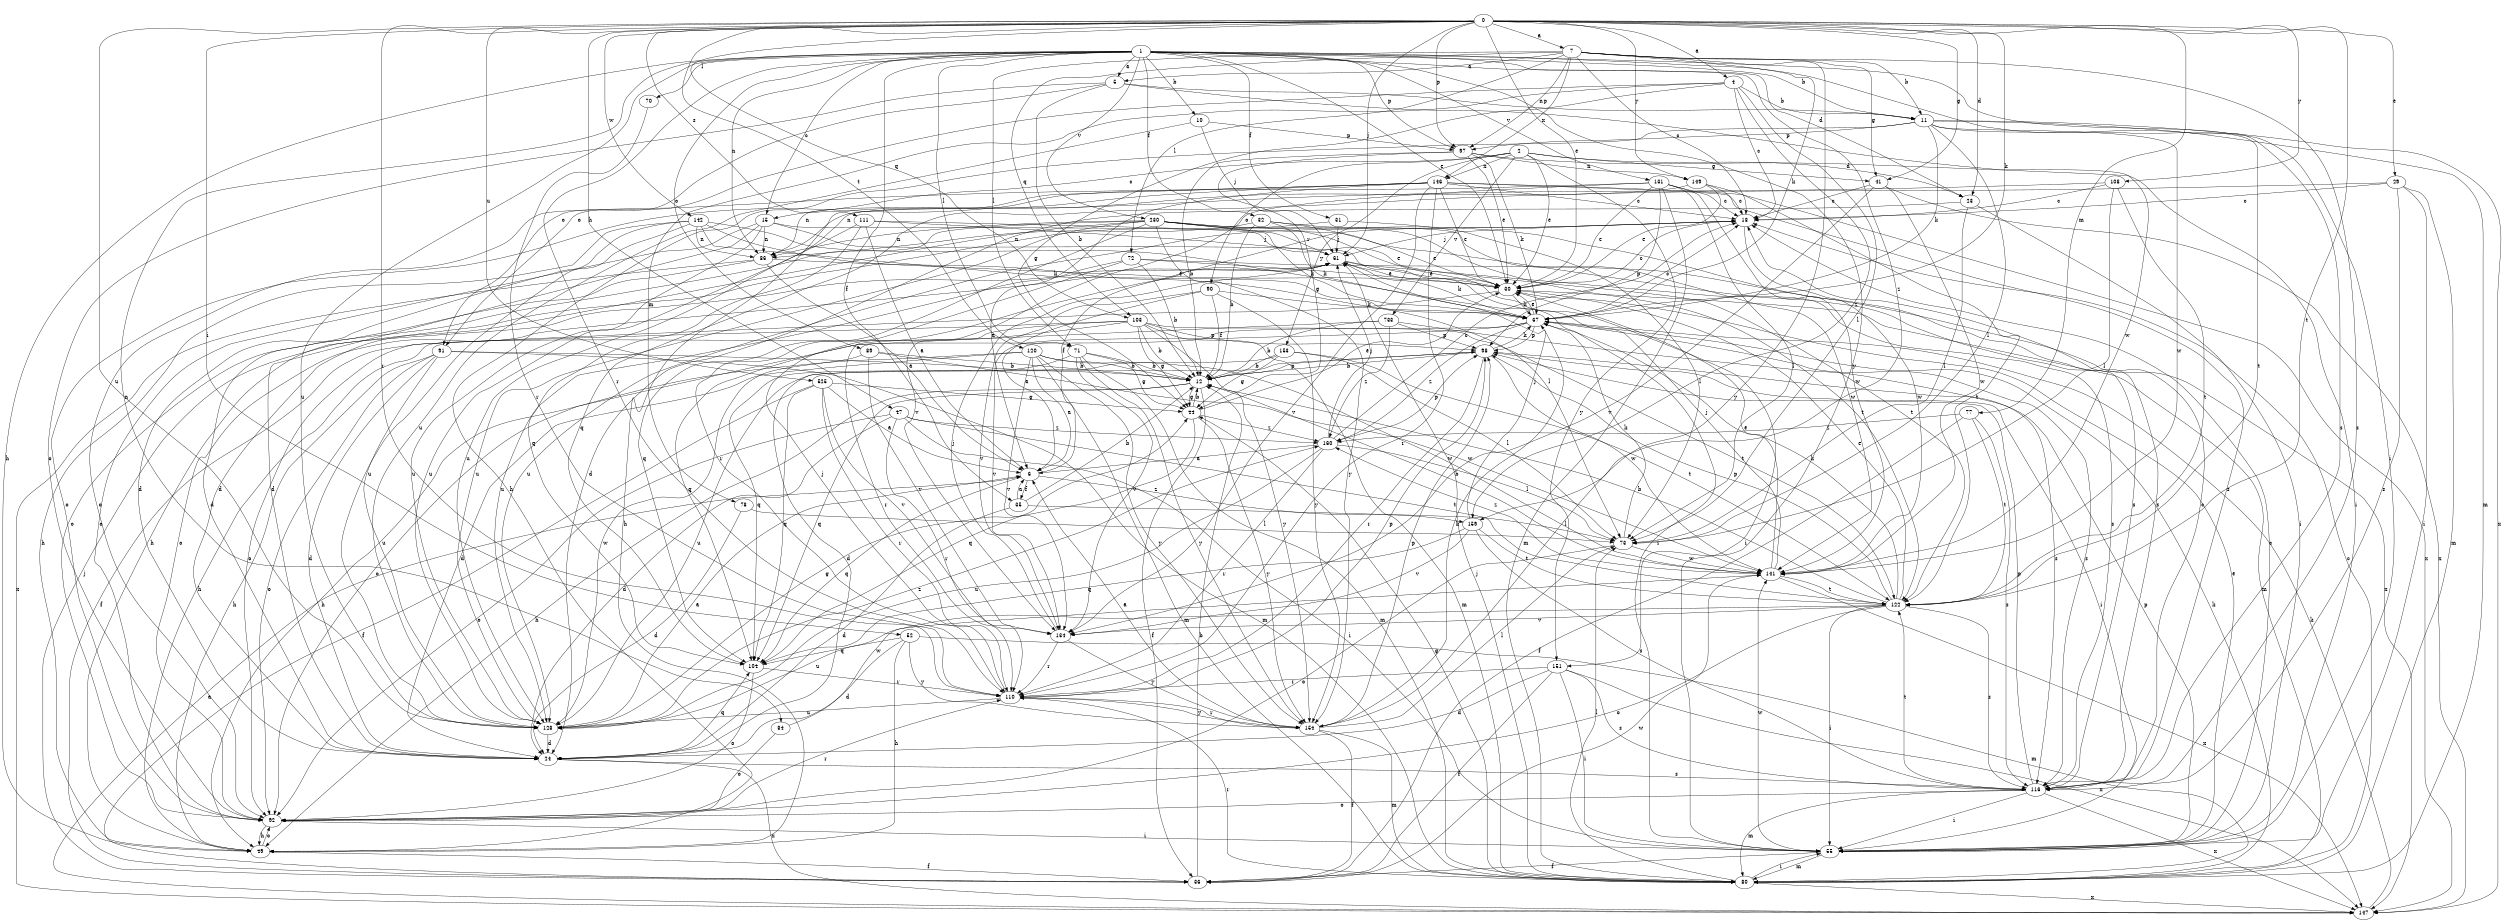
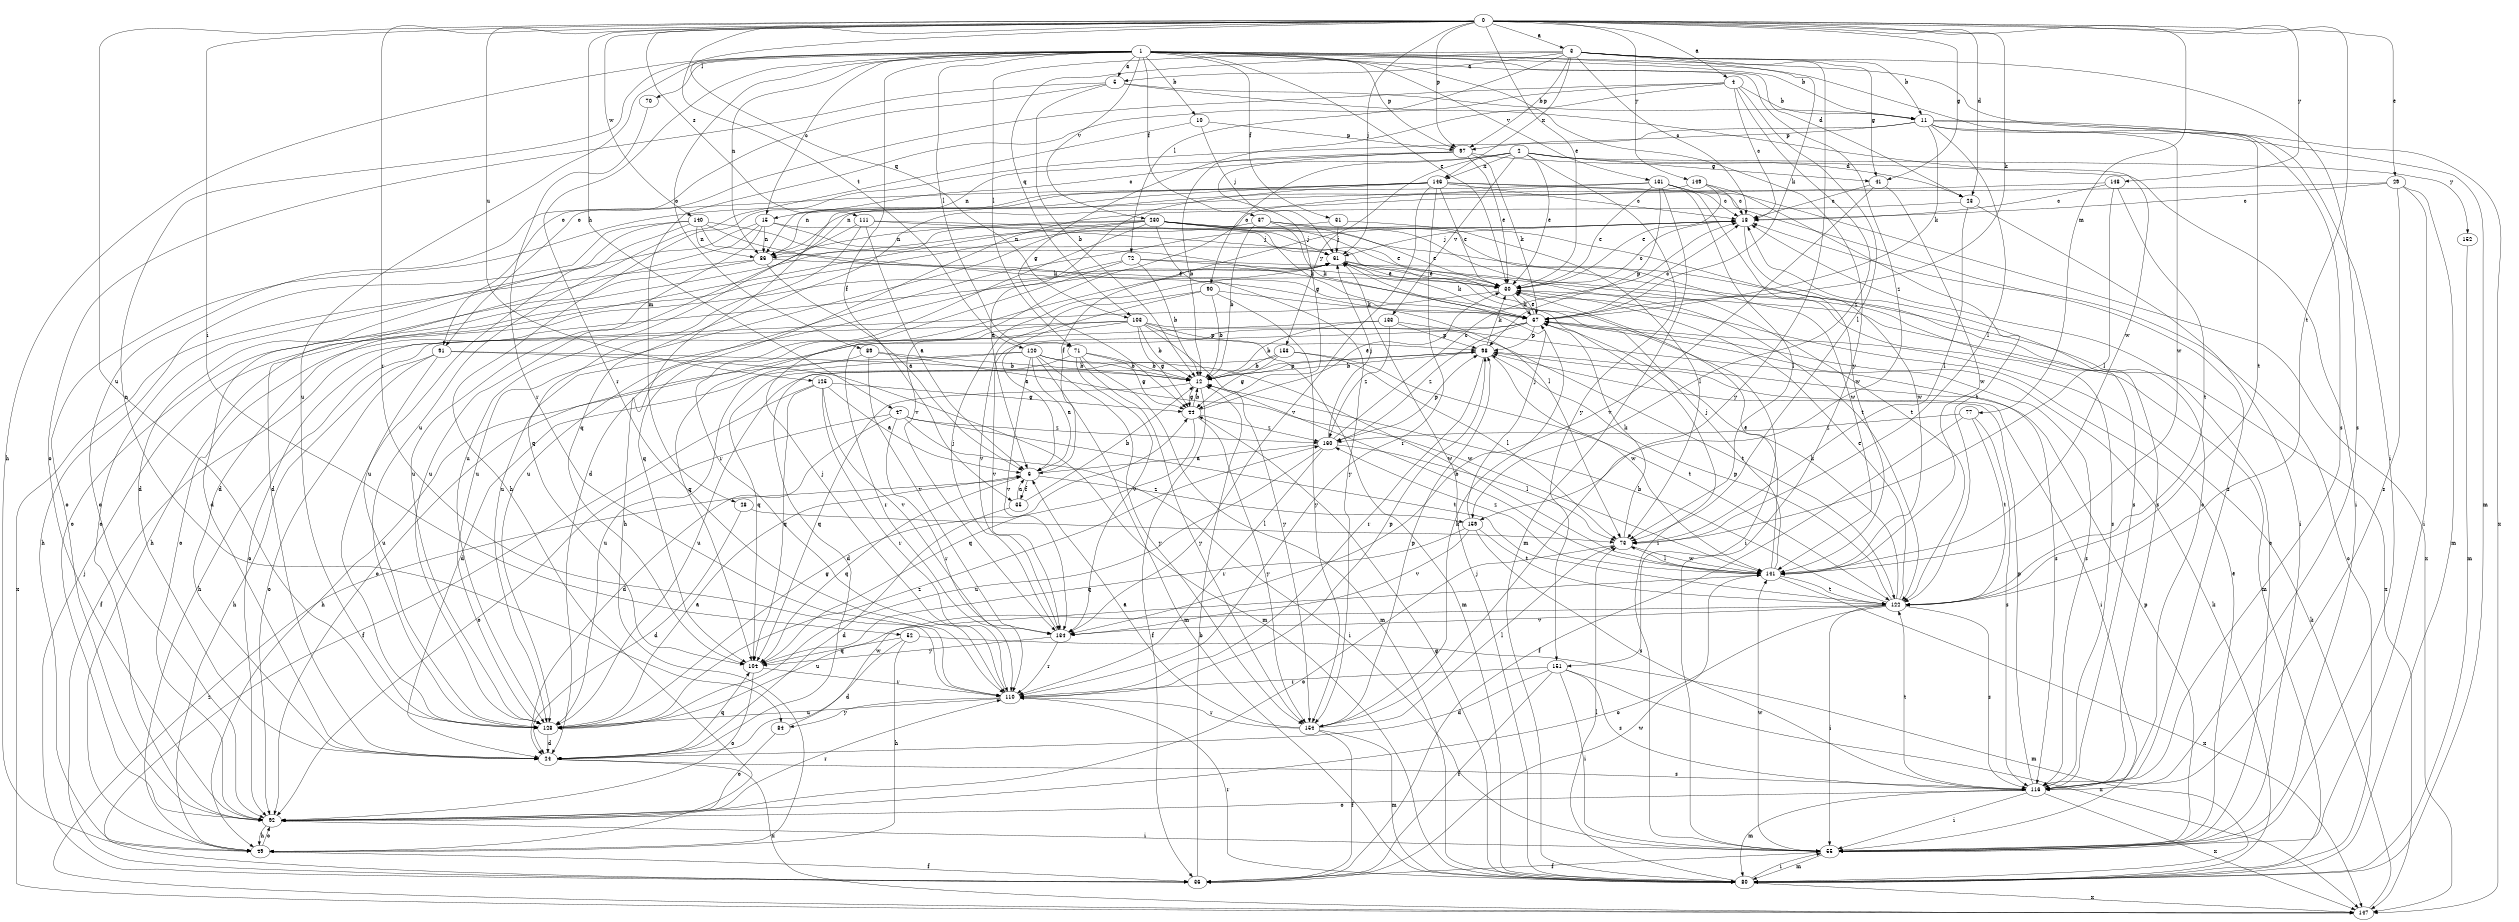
node "7": label "7" -> "3"
edge "5" -> "11": label "n" -> "b"
edge "97" -> "149": now "97" -> "86"
node "108": label "108" -> "148"
node "142": label "142" -> "140"
node "32": label "32" -> "37"
edge "230" -> "61": label "r" -> "j"
node "152": added
node "733": label "733" -> "133"
edge "90" -> "12": label "f" -> "b"
edge "98" -> "67": now "98" -> "30"
node "525": label "525" -> "125"
edge "41" -> "147": removed, label "x"
node "78": label "78" -> "28"
edge "35" -> "73": now "141" -> "73"
edge "12" -> "49": removed, label "h"
edge "89" -> "128": label "w" -> "u"
edge "91" -> "24": removed, label "d"
edge "134" -> "154": now "134" -> "104"
edge "147" -> "6": label "a" -> "z"
edge "110" -> "154": now "110" -> "84"
edge "52" -> "154": removed, label "y"
